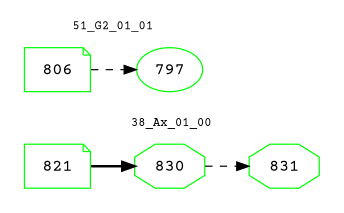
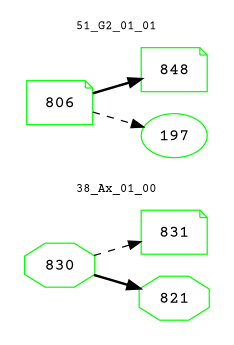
node "797": label "797" -> "197"
node "848": added
node "821": shape note -> octagon
edge "821" -> "830": reversed
node "831": shape octagon -> note
